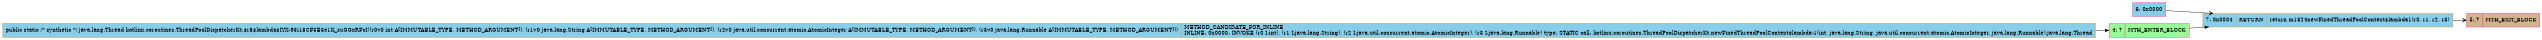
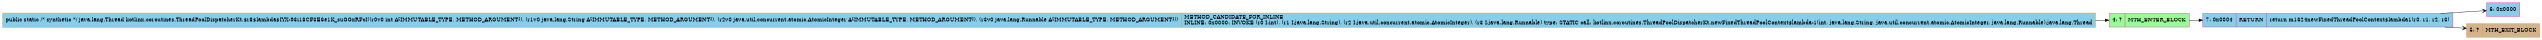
edge "6: 0x0000" -> "7: 0x0004": reversed
node "7: 0x0004": color darkorange -> deeppink
node "5: ?": color deeppink -> darkorange
